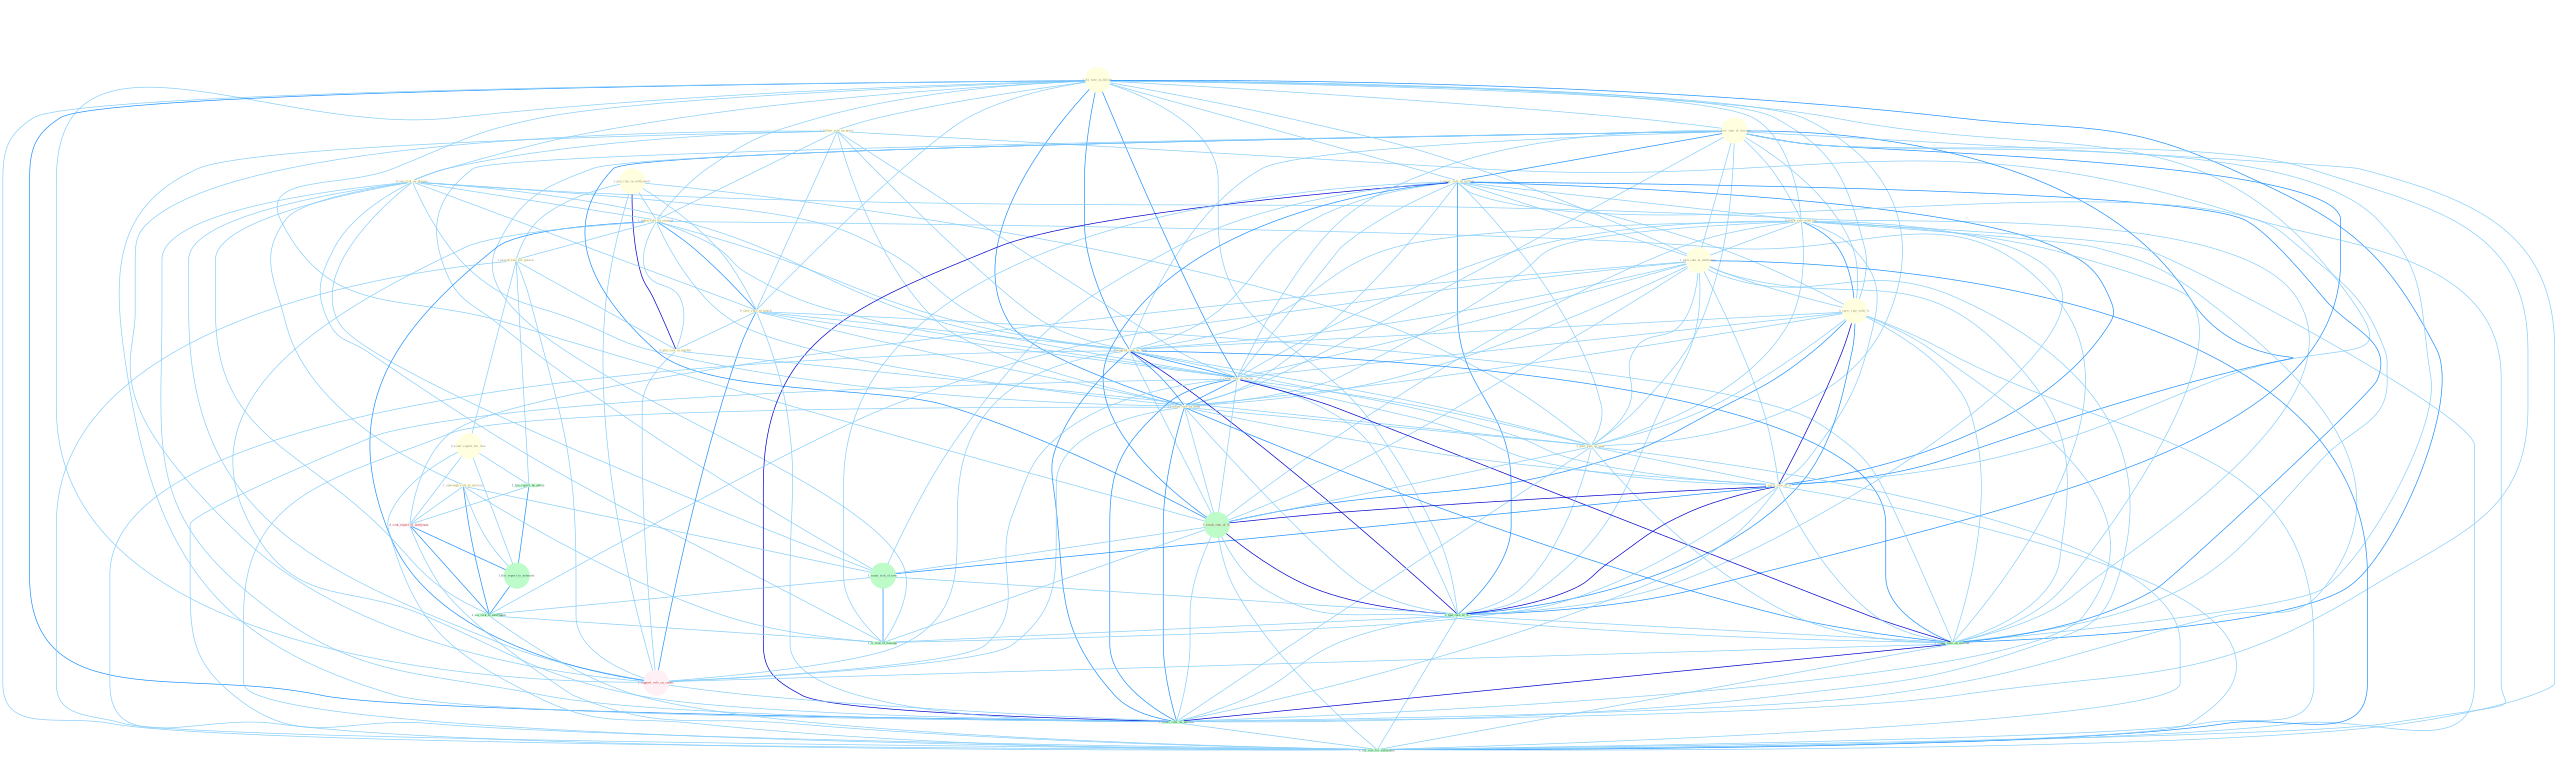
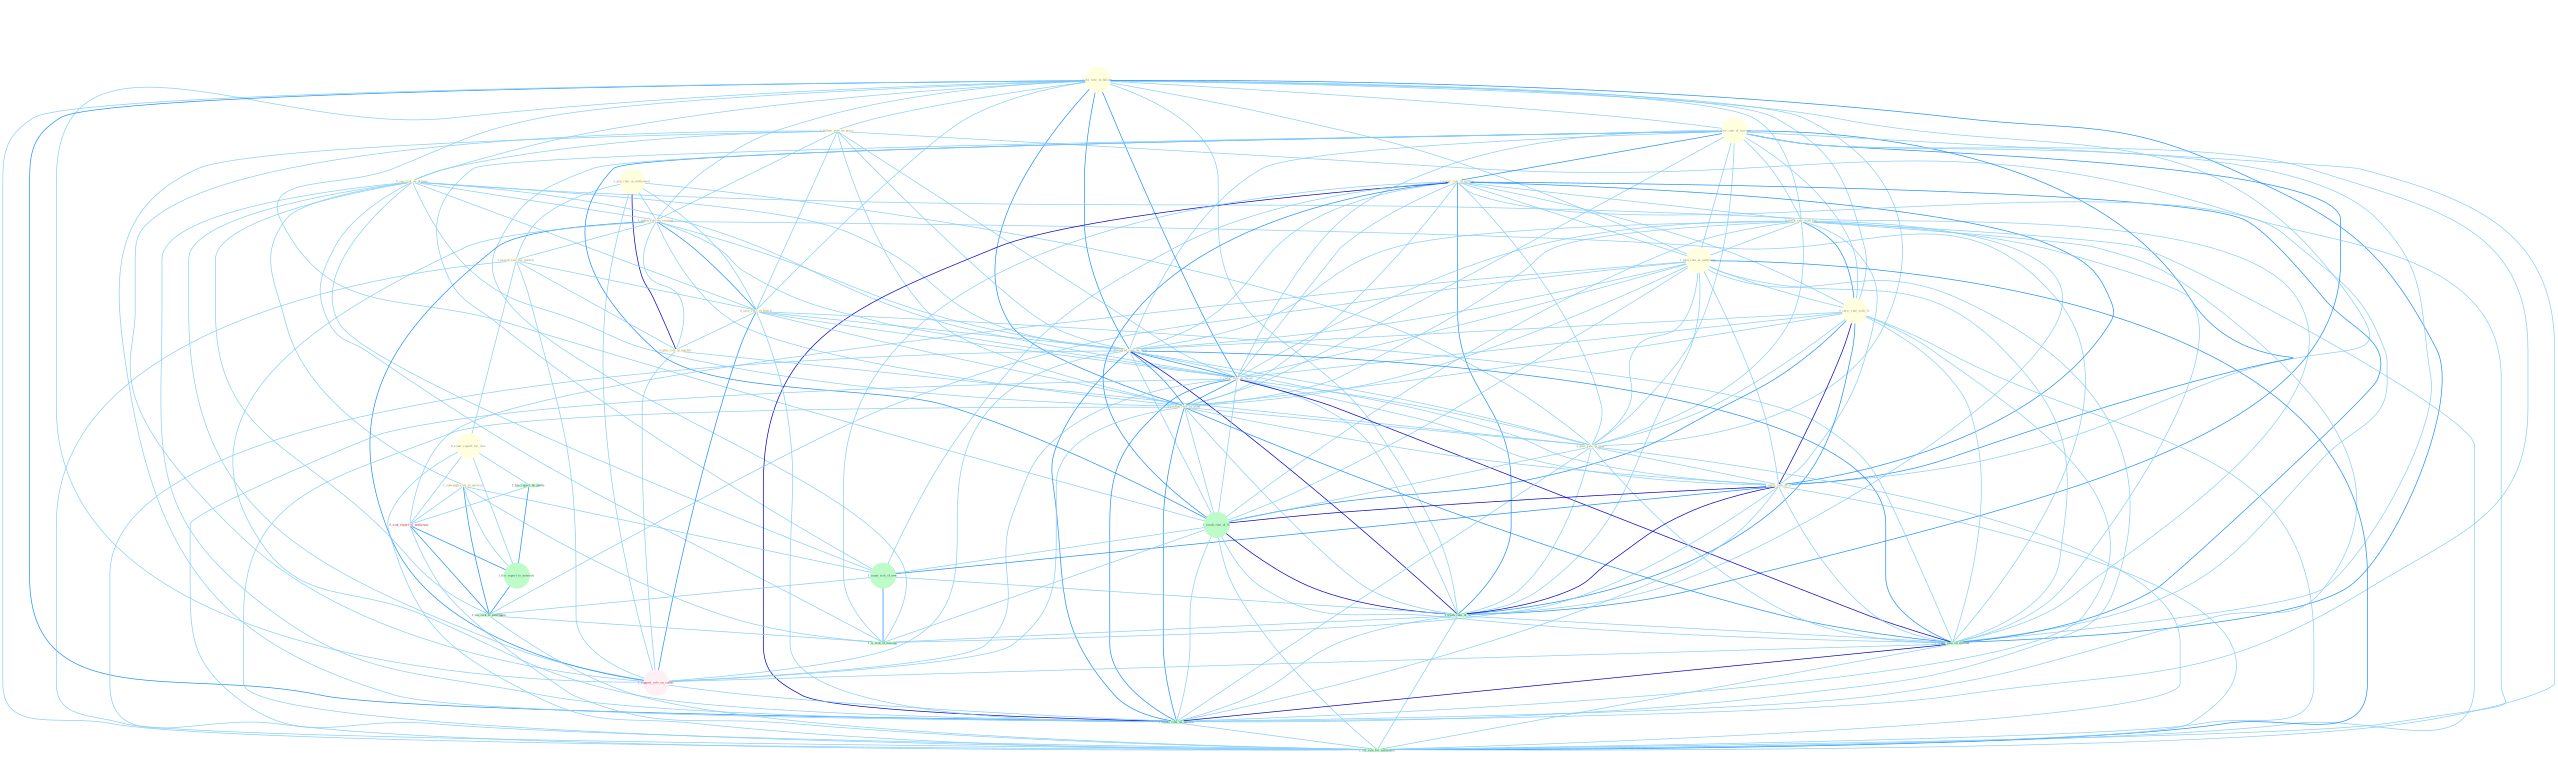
edge "1_fix_rate_on_billion" -- "1_lower_rate_of_million": removed
edge "1_provid_role_for_govern" -- "0_file_report_by_phone": now "1_provid_role_for_govern" -- "0_serv_role_on_bench"
node "1_reach_rate_of_%": fontcolor #b22222 -> #2f4f4f
node "1_had_rate_of_%": label "1_had_rate_of_%" -> "1_track_rate_of_%"
